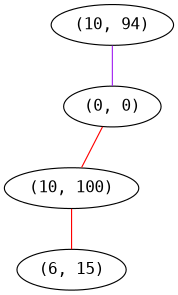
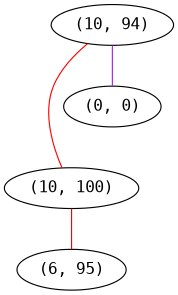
edge "(0, 0)" -- "(10, 100)": now "(10, 94)" -- "(10, 100)"
node "(6, 15)": label "(6, 15)" -> "(6, 95)"
